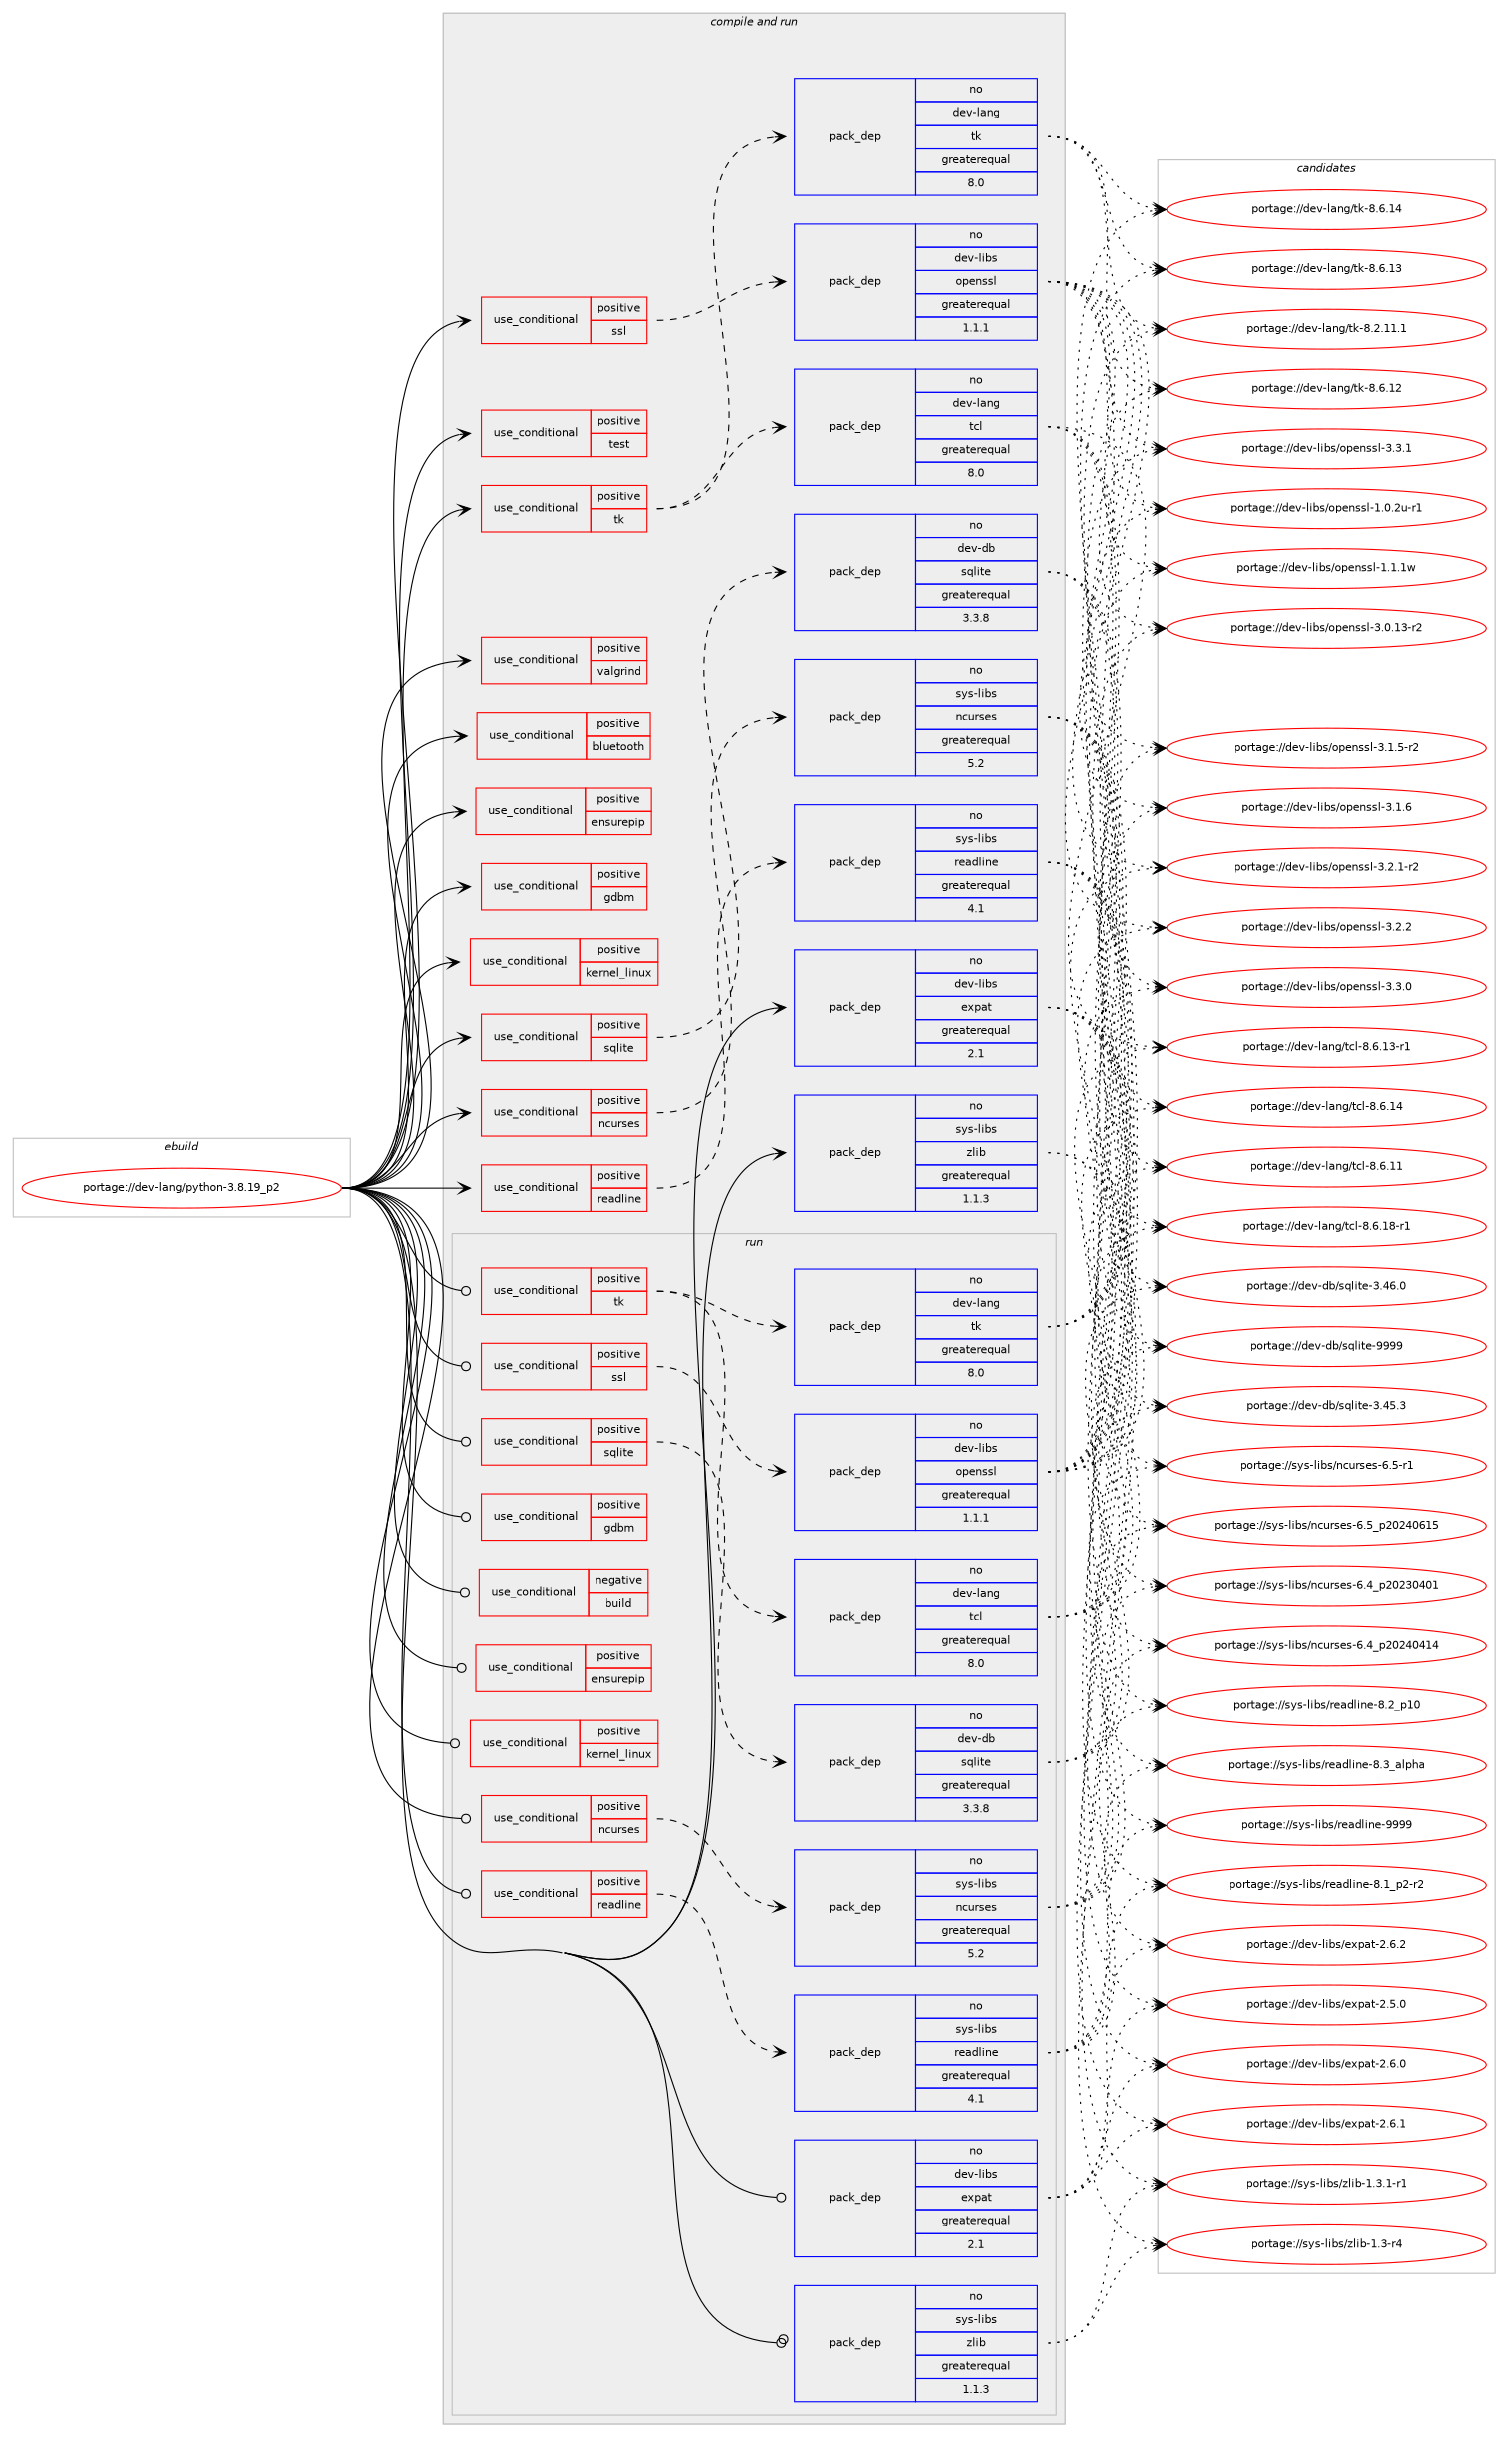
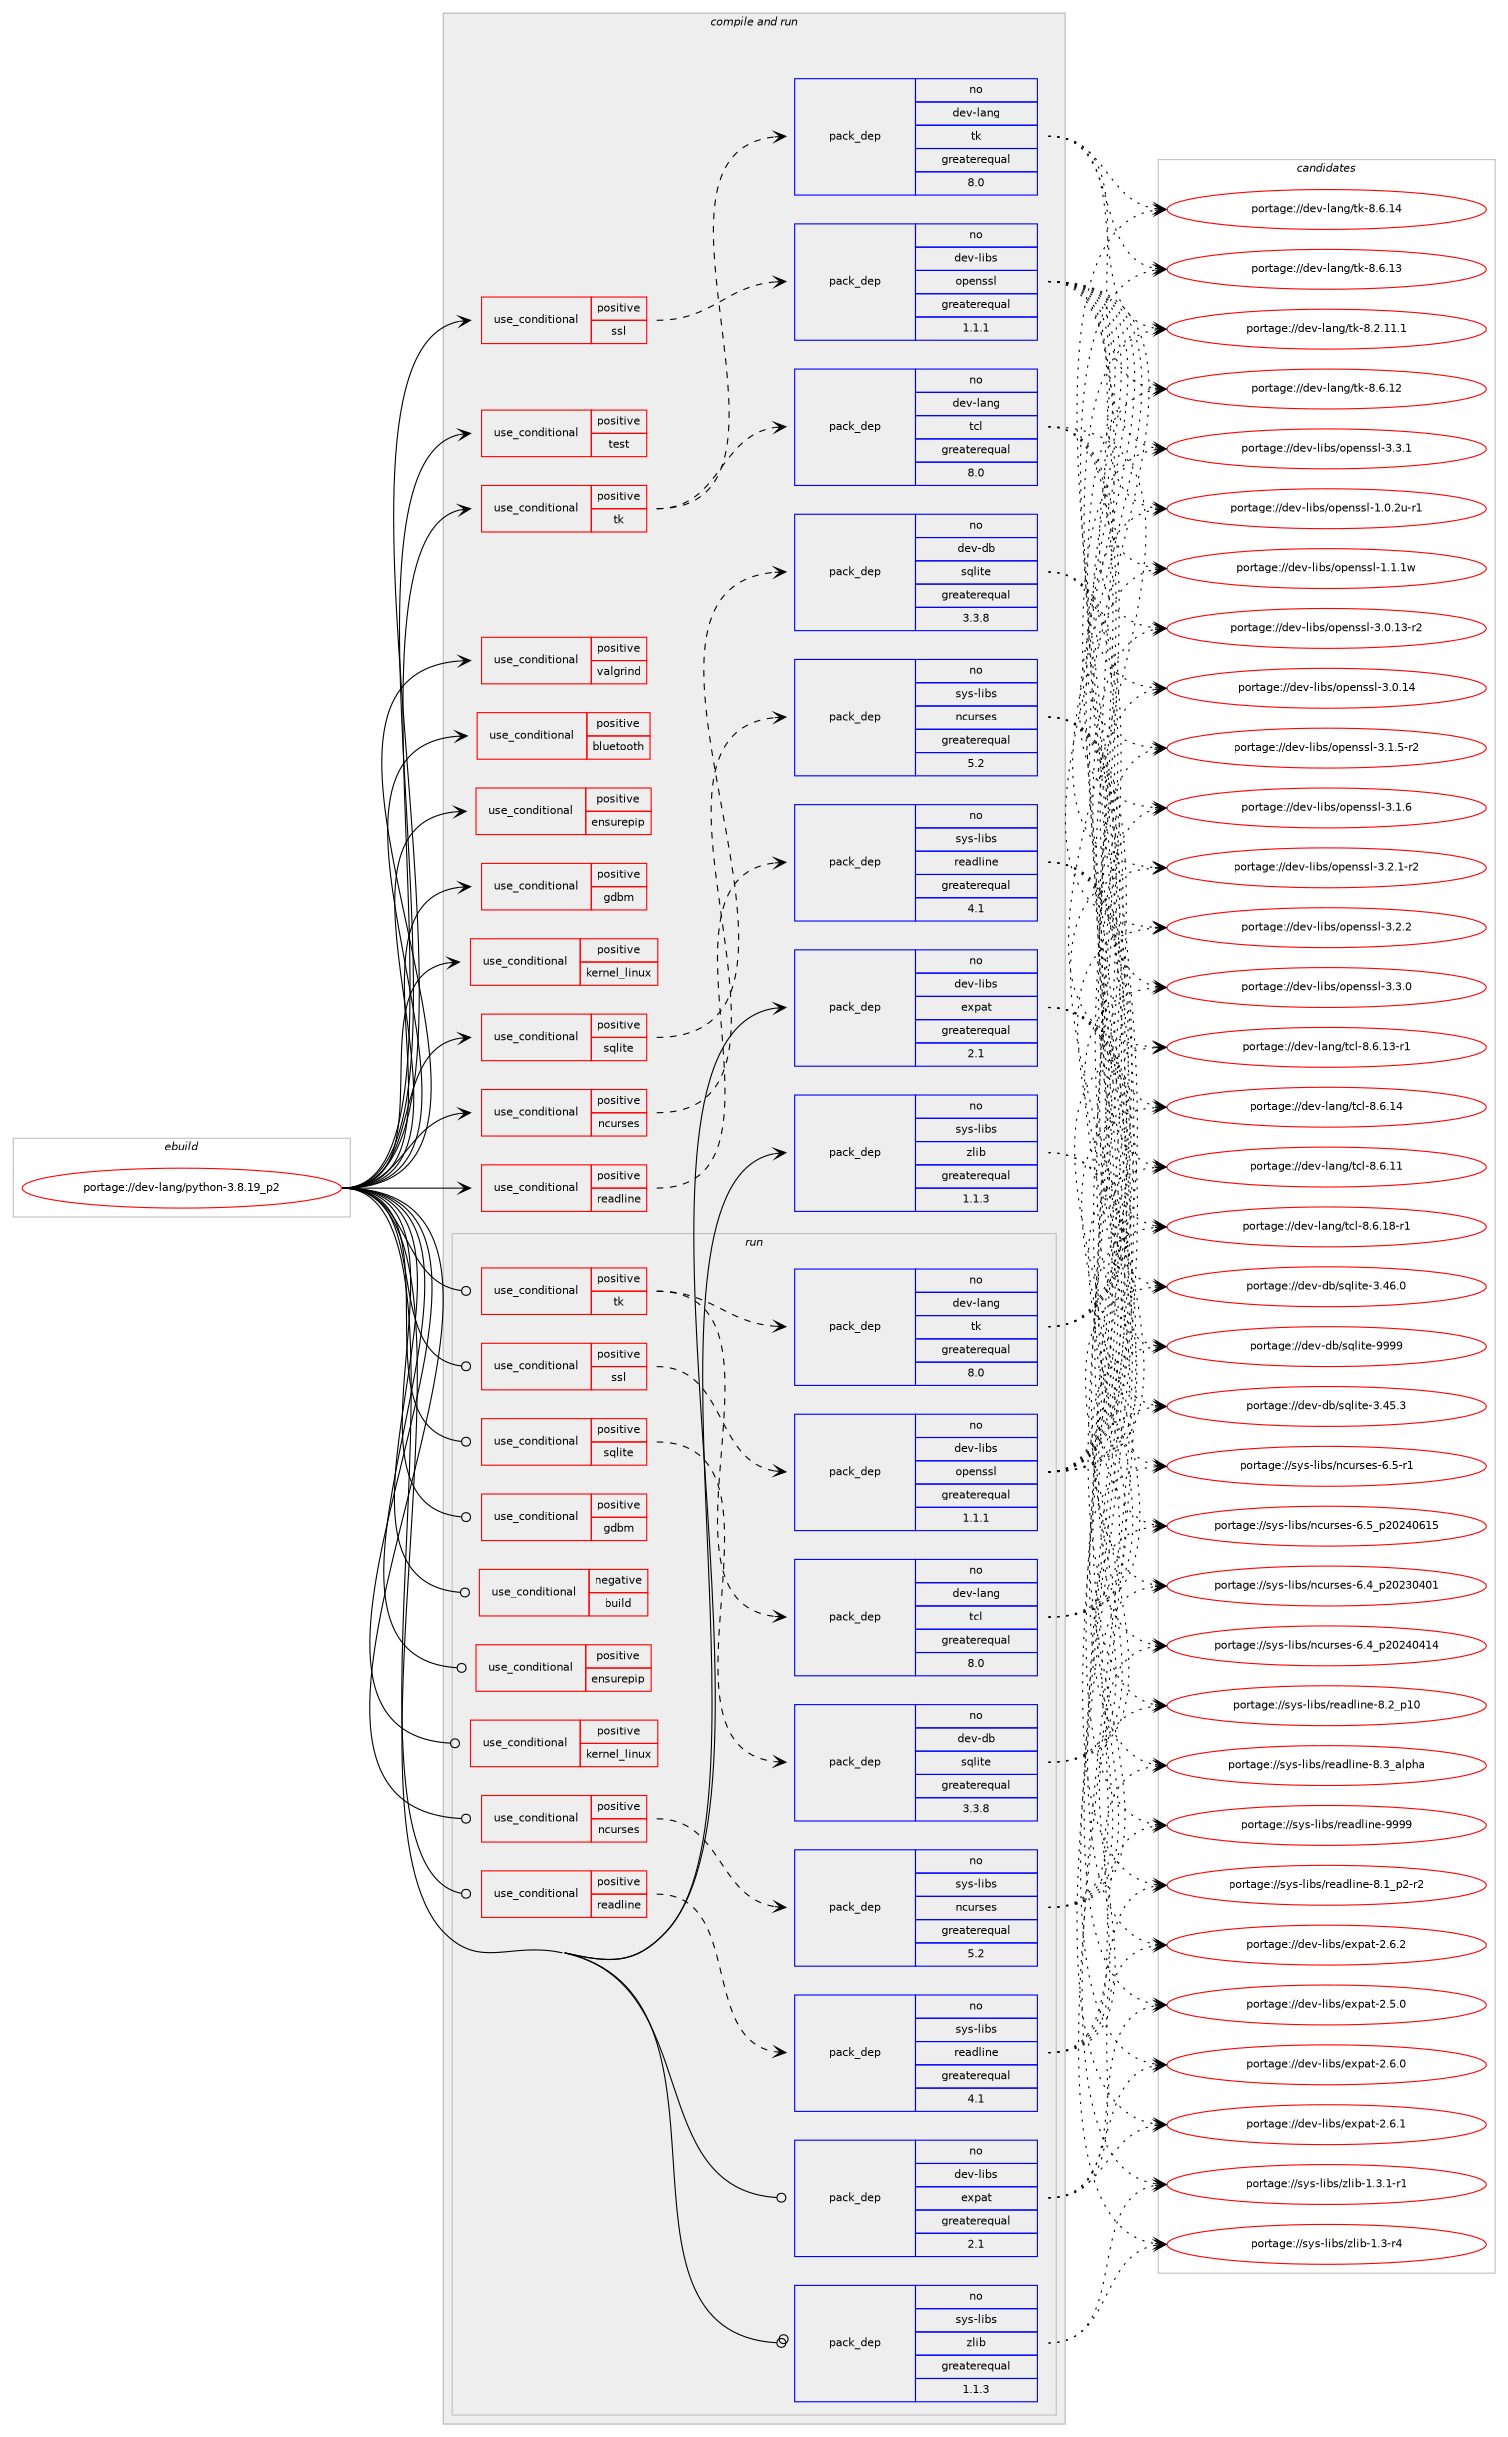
node "portage://dev-libs/openssl-3.0.14": added
